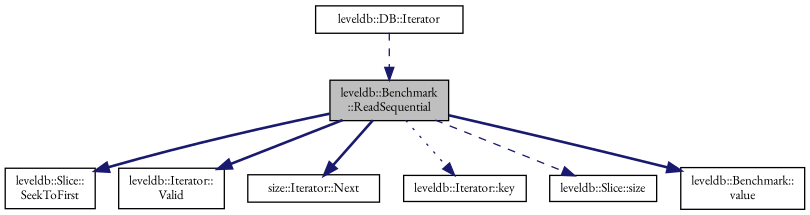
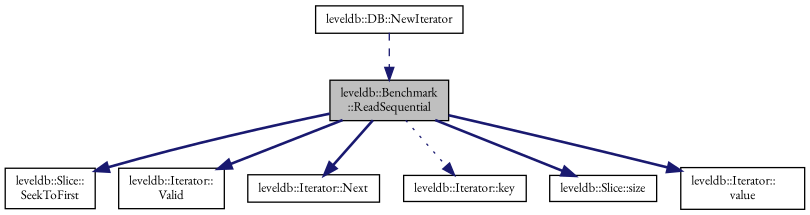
node "leveldb::DB::Iterator": label "leveldb::DB::Iterator" -> "leveldb::DB::NewIterator"
edge "leveldb::Benchmark ::ReadSequential" -> "leveldb::Slice::size": style dashed -> bold
node "size::Iterator::Next": label "size::Iterator::Next" -> "leveldb::Iterator::Next"
node "leveldb::Benchmark:: value": label "leveldb::Benchmark:: value" -> "leveldb::Iterator:: value"
